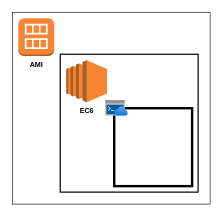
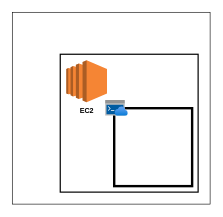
node "AMI": removed
node "EC6": label "EC6" -> "EC2"
